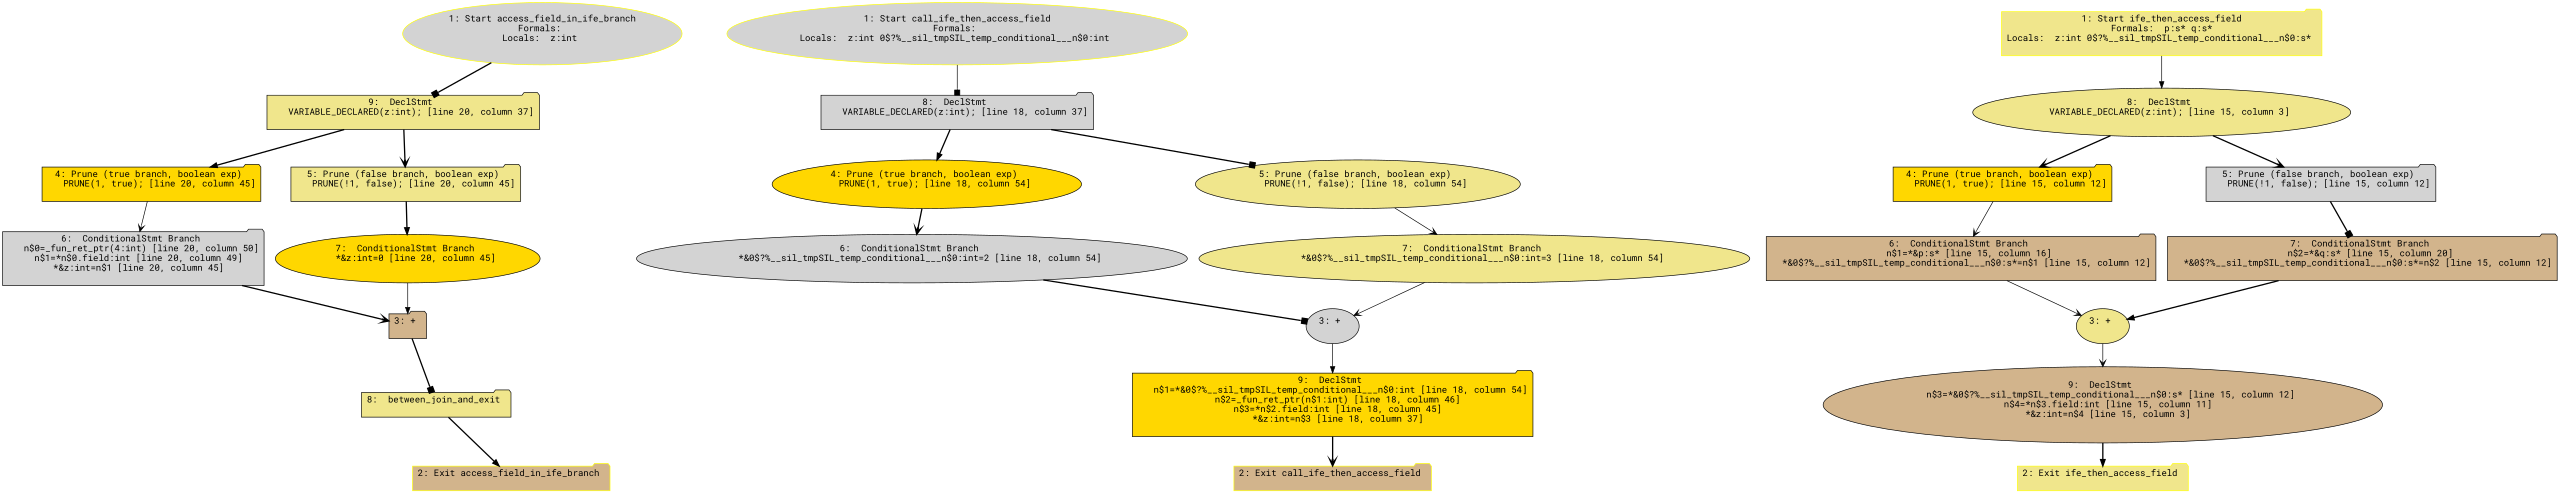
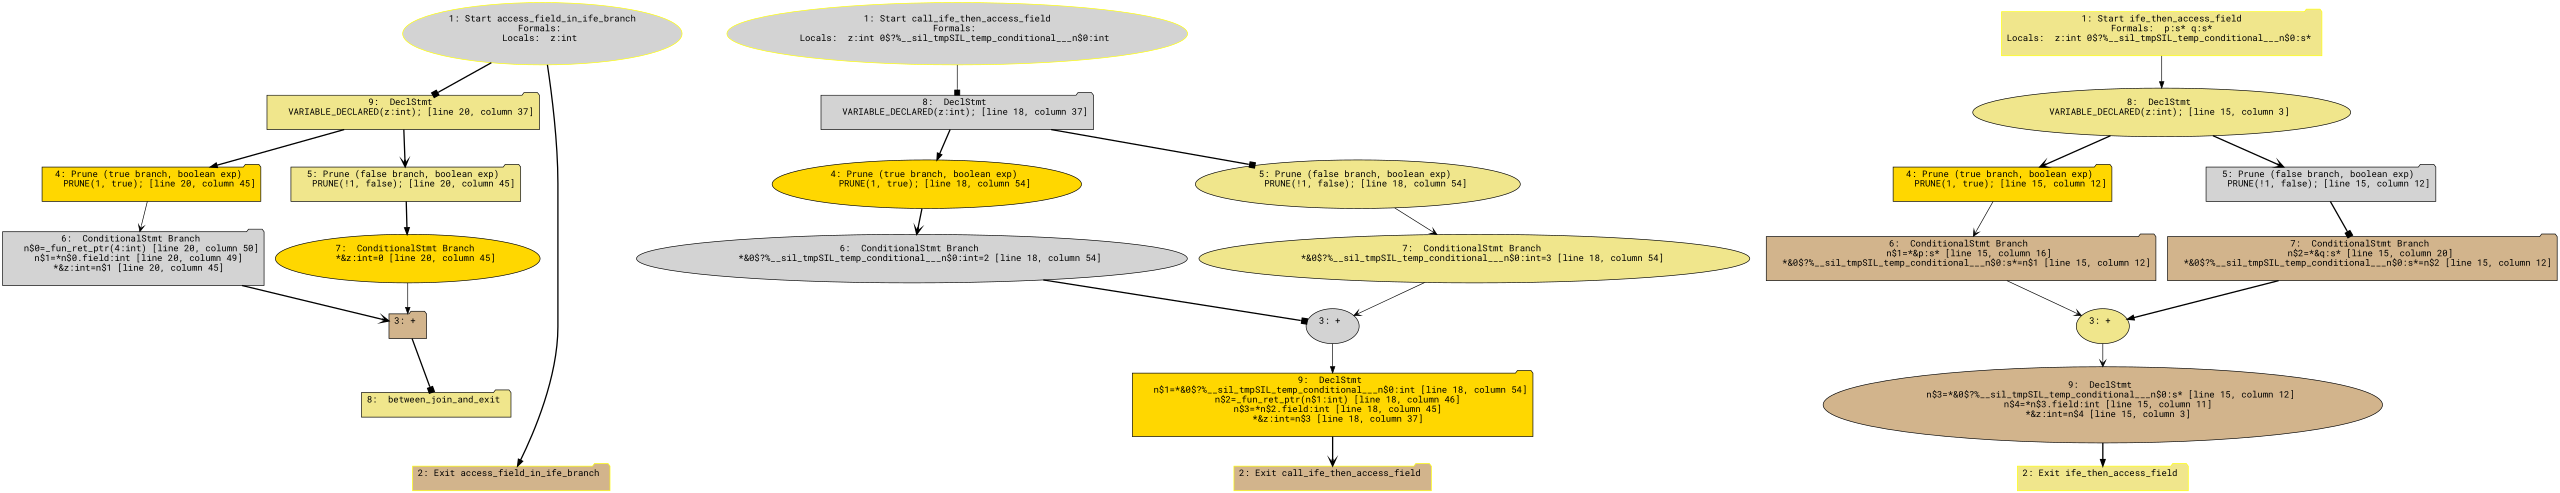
edge "8:  between_join_and_exit" -> "2: Exit access_field_in_ife_branch": now "1: Start access_field_in_ife_branch Formals: Locals:  z:int" -> "2: Exit access_field_in_ife_branch"
